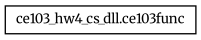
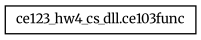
node "ce103_hw4_cs_dll.ce103func": label "ce103_hw4_cs_dll.ce103func" -> "ce123_hw4_cs_dll.ce103func"
